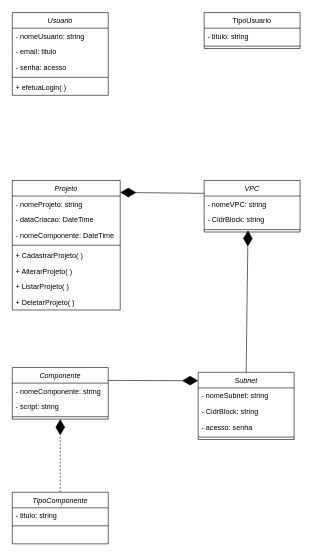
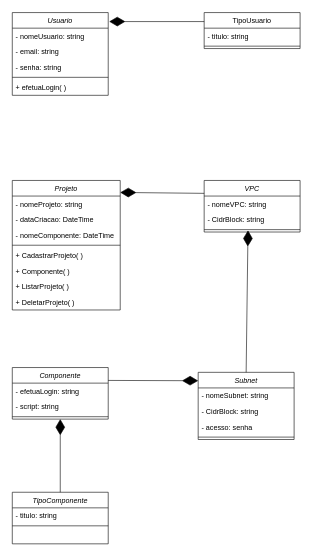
edge "TipoUsuario" -> "Usuario": added
node "- email: titulo": label "- email: titulo" -> "- email: string"
node "- senha: acesso": label "- senha: acesso" -> "- senha: string"
node "+ AlterarProjeto( )": label "+ AlterarProjeto( )" -> "+ Componente( )"
node "- nomeComponente: string": label "- nomeComponente: string" -> "- efetuaLogin: string"
edge "TipoComponente" -> "Componente": style dashed -> solid
